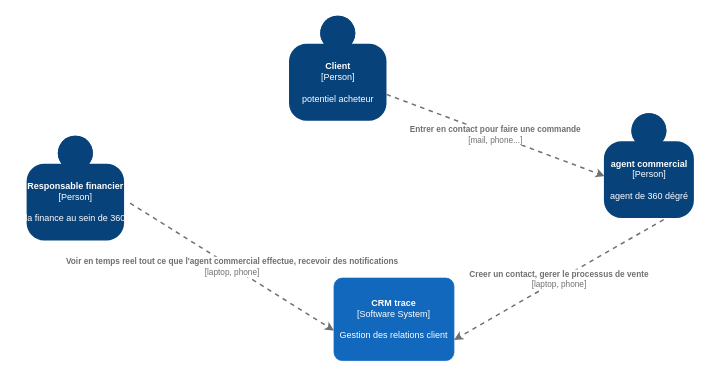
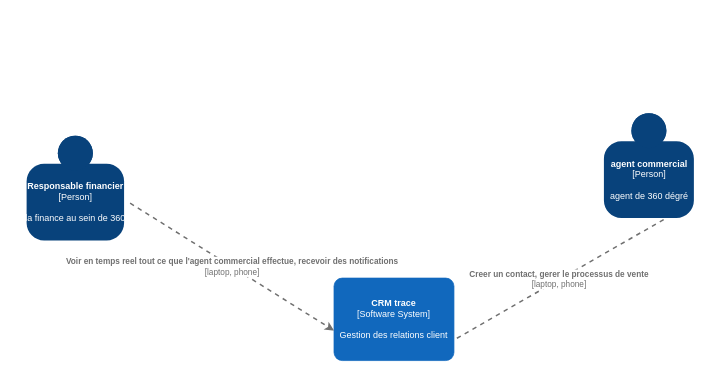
node "Client [Person] potentiel acheteur": removed
edge "Client [Person] potentiel acheteur" -> "agent commercial [Person] agent de 360 dégré": removed, label "Entrer en contact pour faire une commande [mail, phone...]"
edge "agent commercial [Person] agent de 360 dégré" -> "CRM trace [Software System] Gestion des relations client": arrowhead classic -> none
